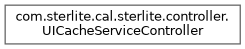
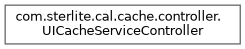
node "com.sterlite.cal.sterlite.controller. UICacheServiceController": label "com.sterlite.cal.sterlite.controller. UICacheServiceController" -> "com.sterlite.cal.cache.controller. UICacheServiceController"
